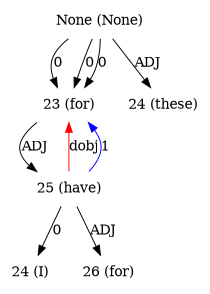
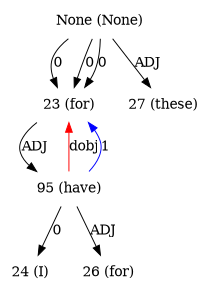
node "24 (these)": label "24 (these)" -> "27 (these)"
node "25 (have)": label "25 (have)" -> "95 (have)"
